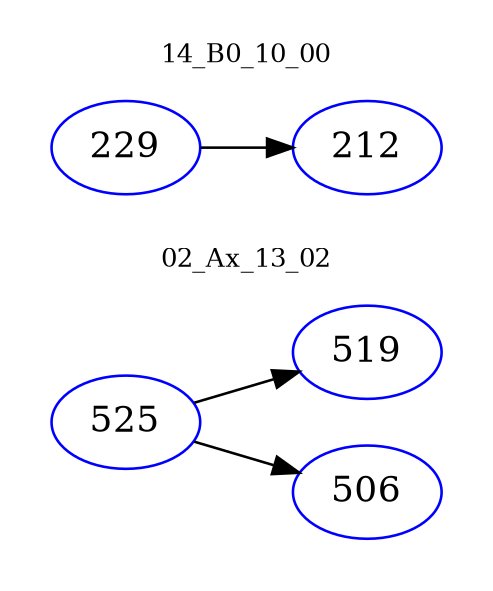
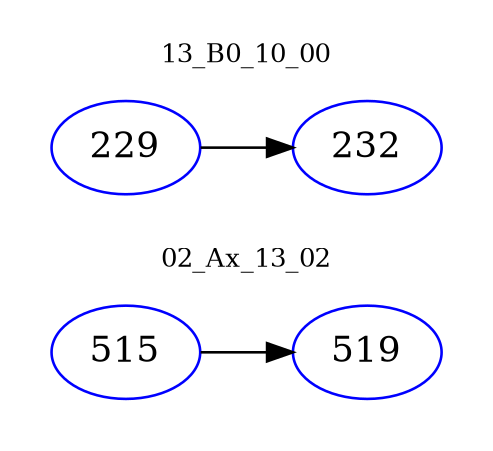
cluster "14_B0_10_00": label "14_B0_10_00" -> "13_B0_10_00"
node "212": label "212" -> "232"
node "525": label "525" -> "515"
node "506": removed
